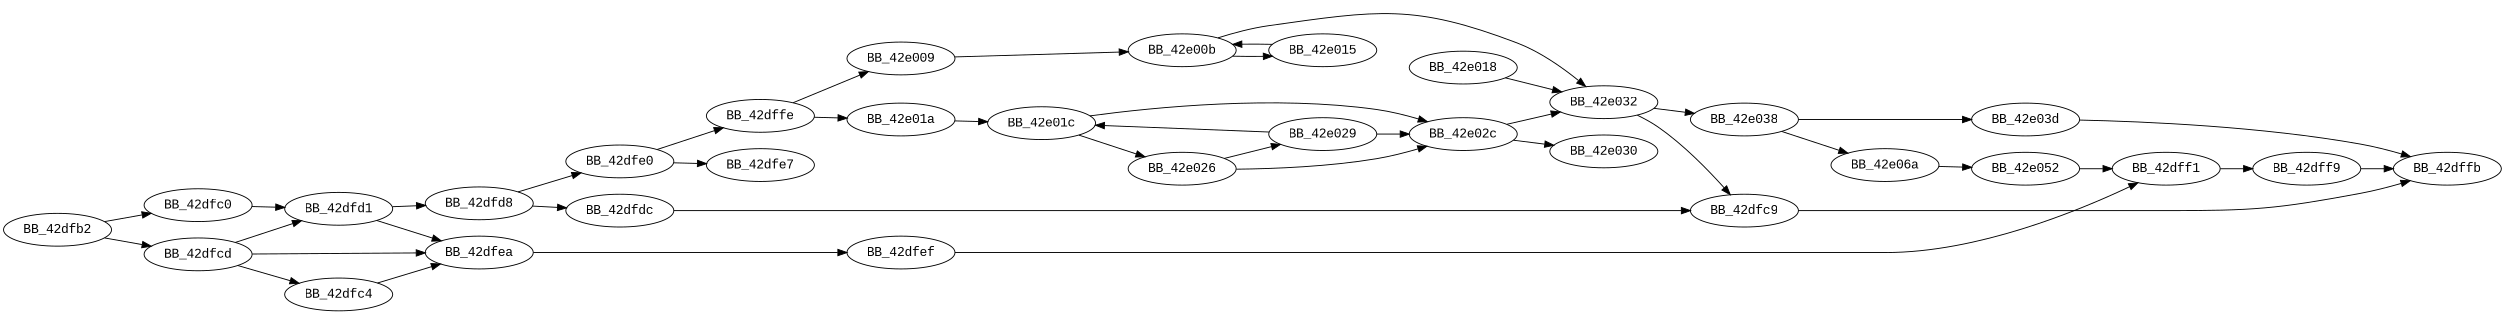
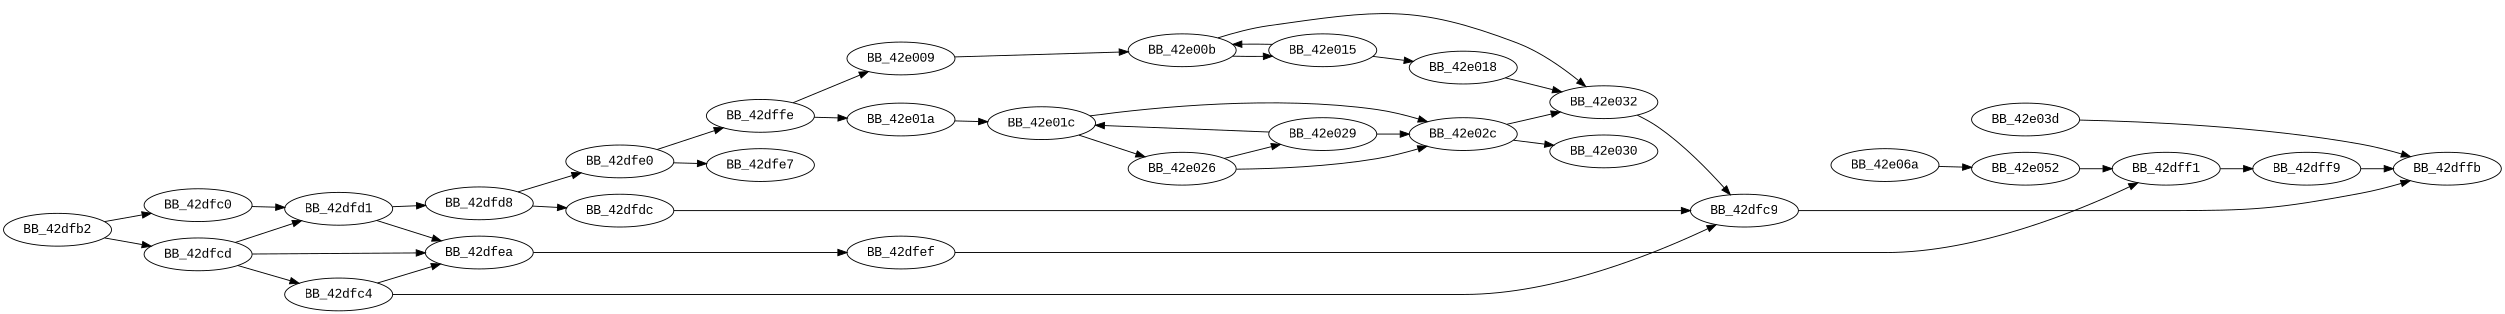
edge "BB_42e015" -> "BB_42e018": added
node "BB_42e038": removed
edge "BB_42dfc4" -> "BB_42dfc9": added
